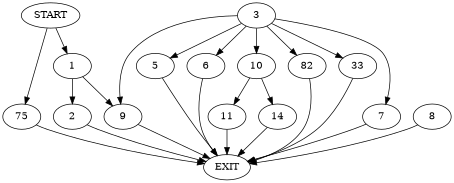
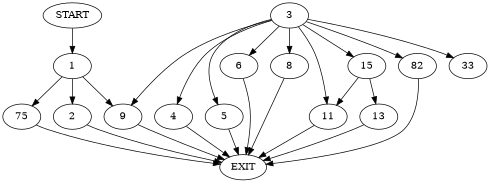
edge "3" -> "8": added
edge "3" -> "11": added
edge "START" -> "75": now "1" -> "75"
node "10": label "10" -> "15"
node "14": label "14" -> "13"
node "7": label "7" -> "4"
edge "33" -> "EXIT": removed
